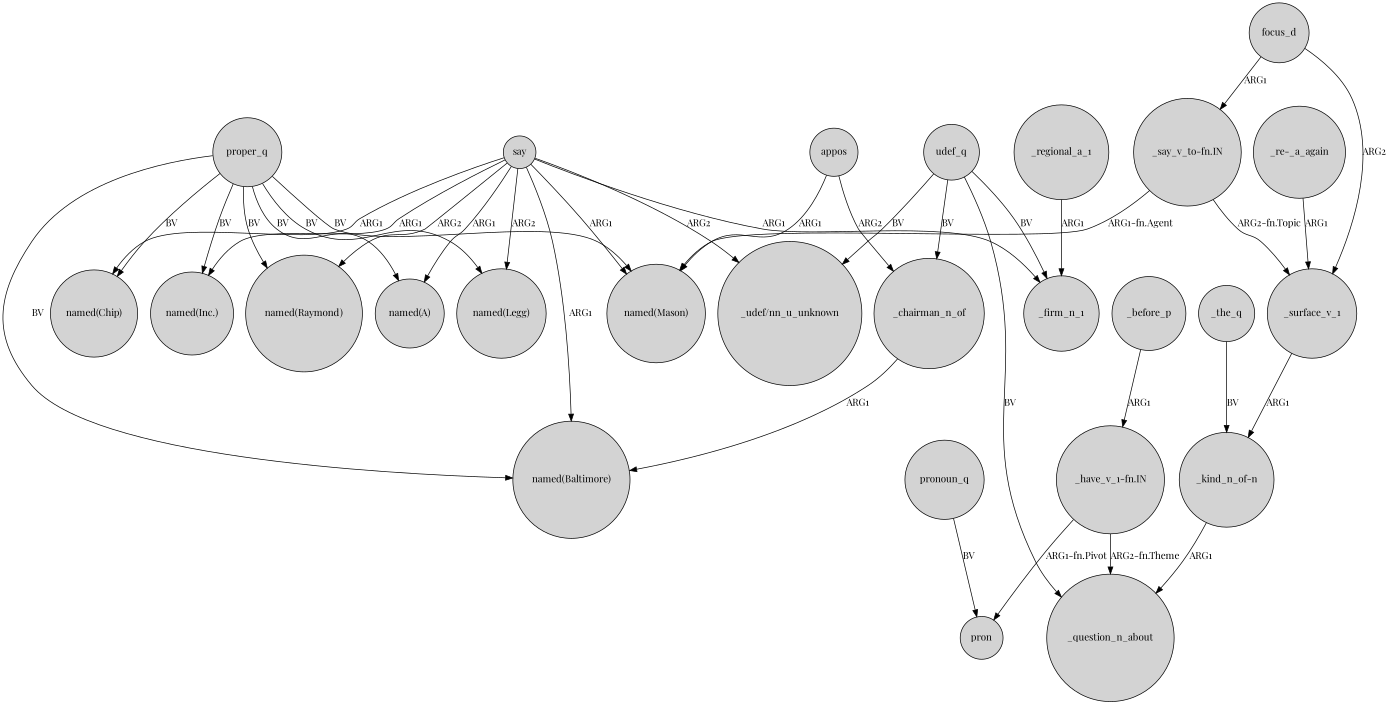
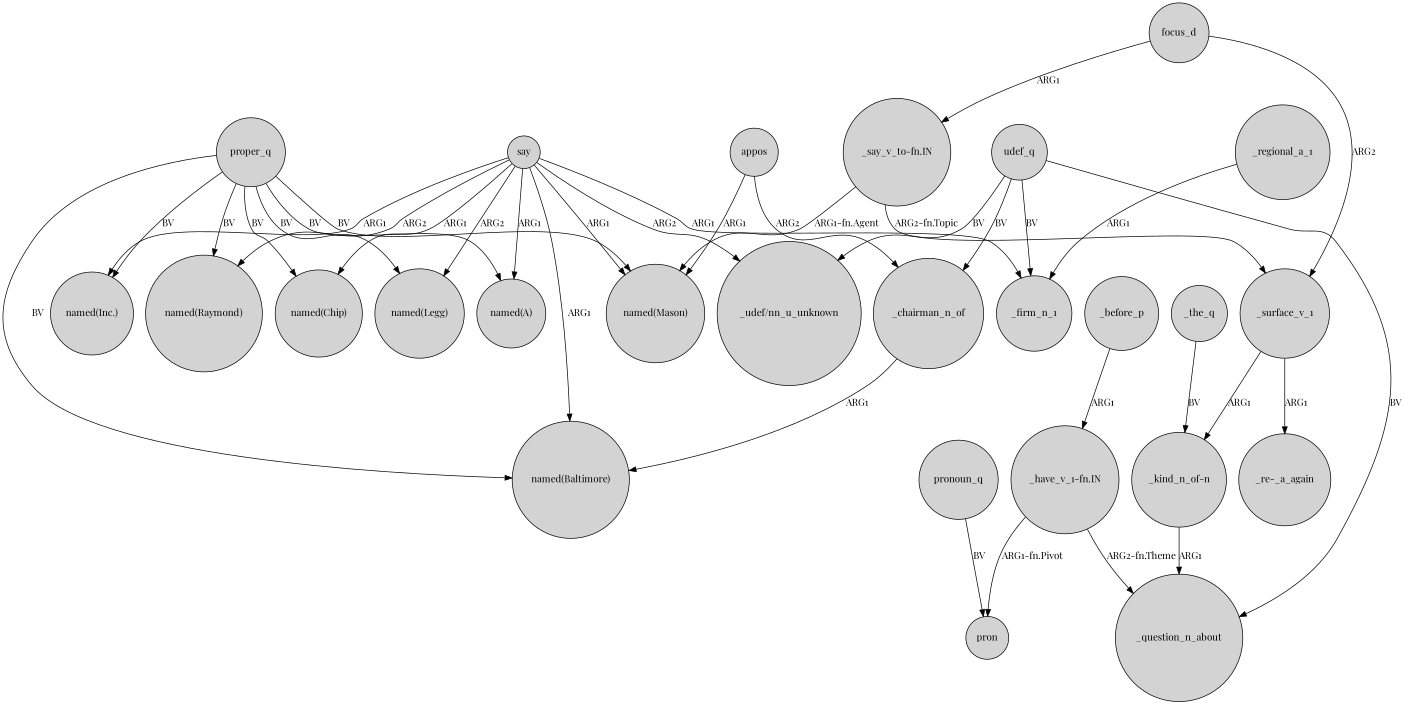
edge "_re-_a_again" -> "_surface_v_1": reversed
